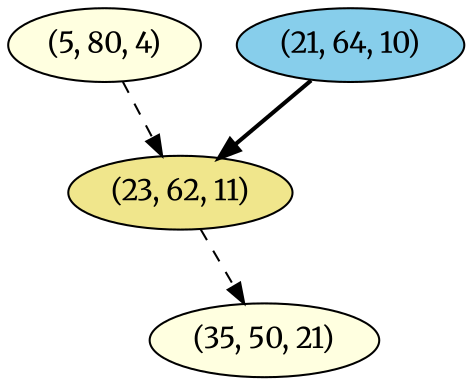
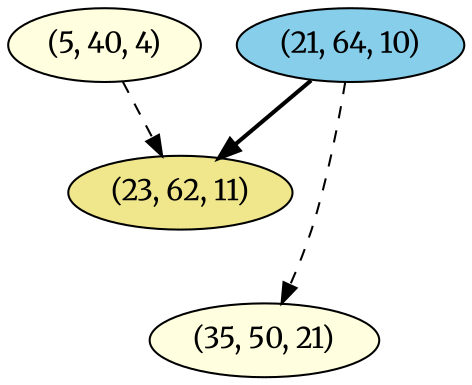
node "(5, 80, 4)": label "(5, 80, 4)" -> "(5, 40, 4)"
edge "(23, 62, 11)" -> "(35, 50, 21)": now "(21, 64, 10)" -> "(35, 50, 21)"
